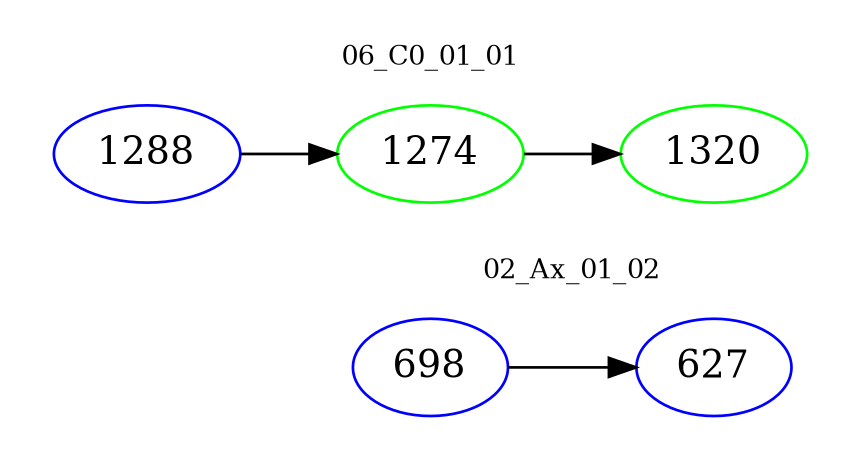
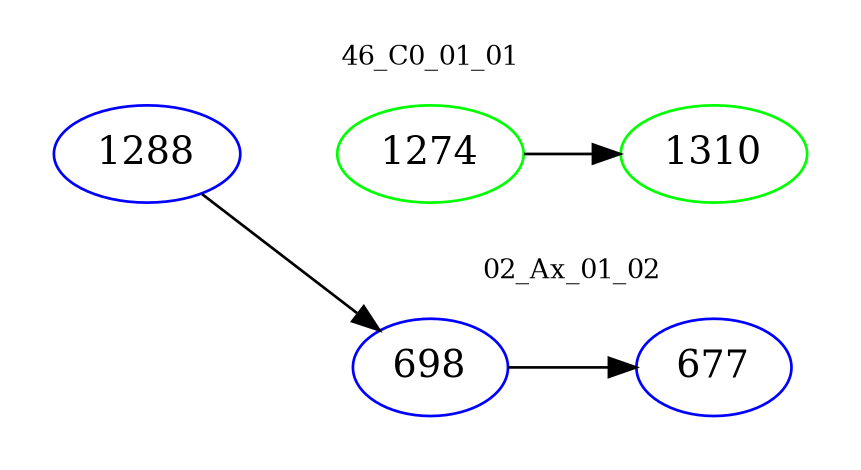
cluster "06_C0_01_01": label "06_C0_01_01" -> "46_C0_01_01"
edge "1288" -> "1274": now "1288" -> "698"
node "1320": label "1320" -> "1310"
node "627": label "627" -> "677"
